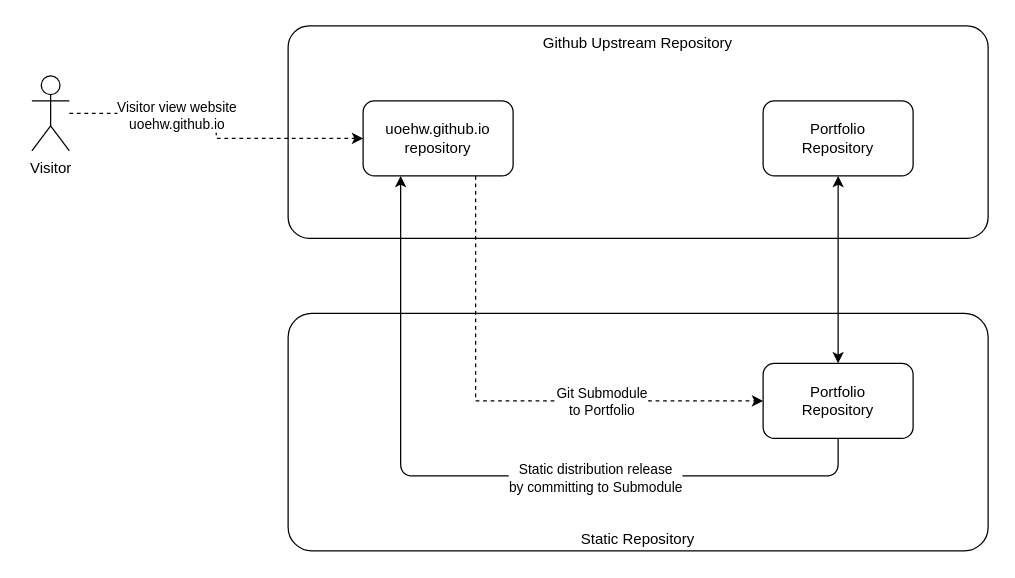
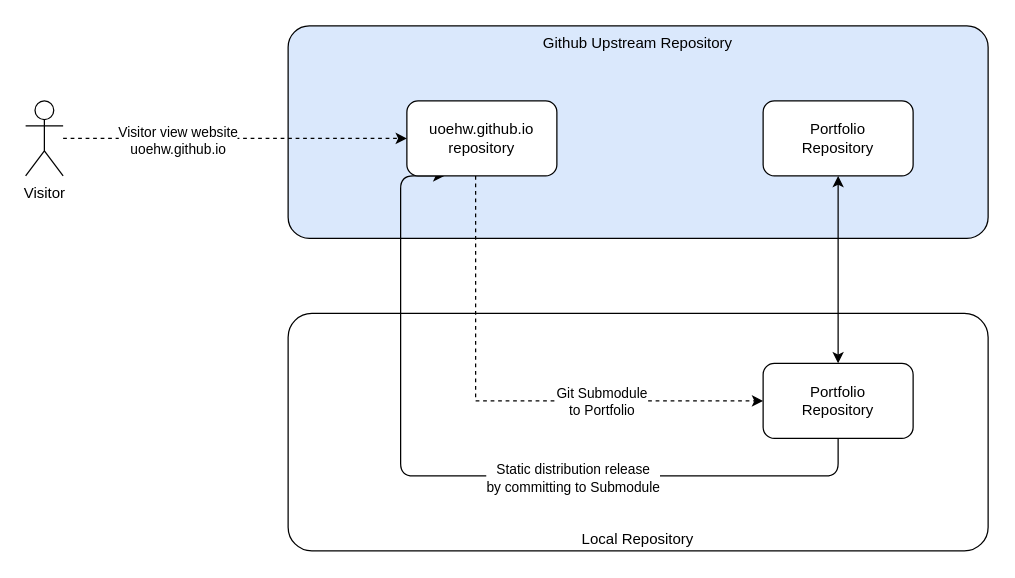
node "Visitor": moved (51, 113) -> (44, 138)
node "Github Upstream Repository": fillcolor #ffffff -> #dae8fc
node "uoehw.github.io repository": moved (438, 138) -> (482, 138)
node "Static Repository": label "Static Repository" -> "Local Repository"
